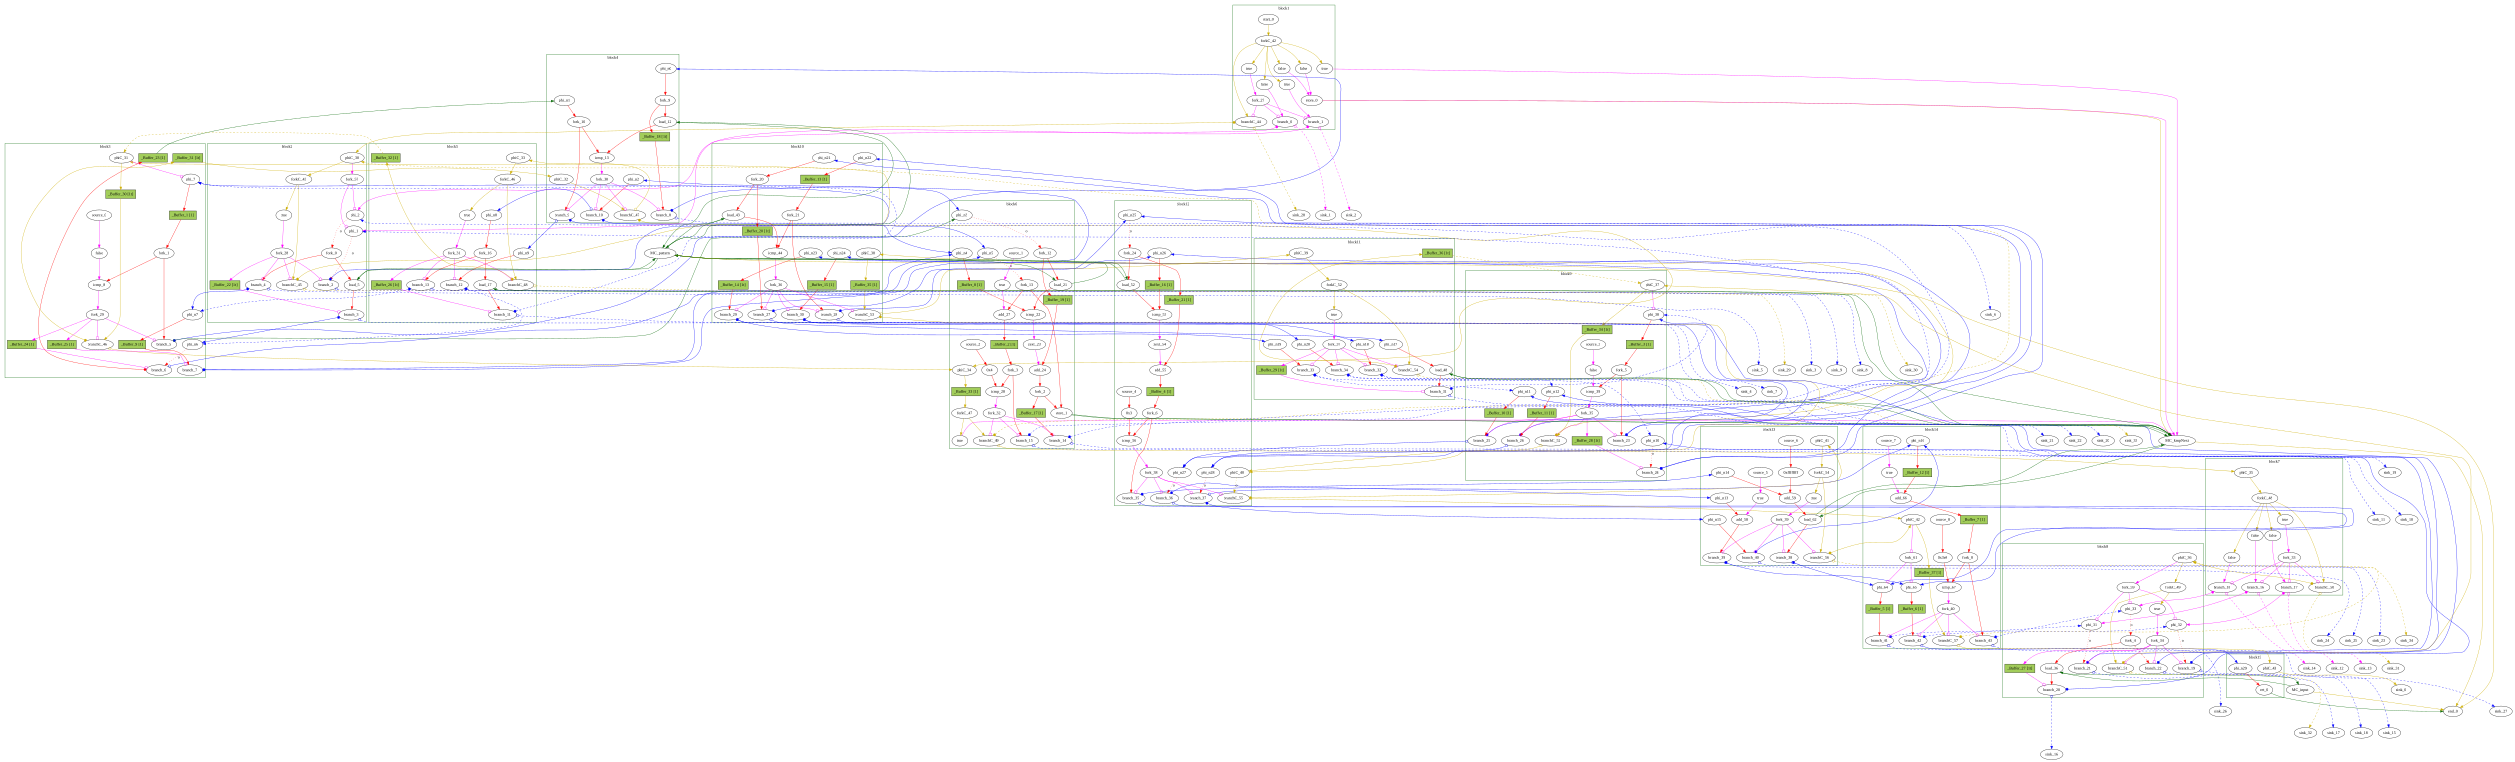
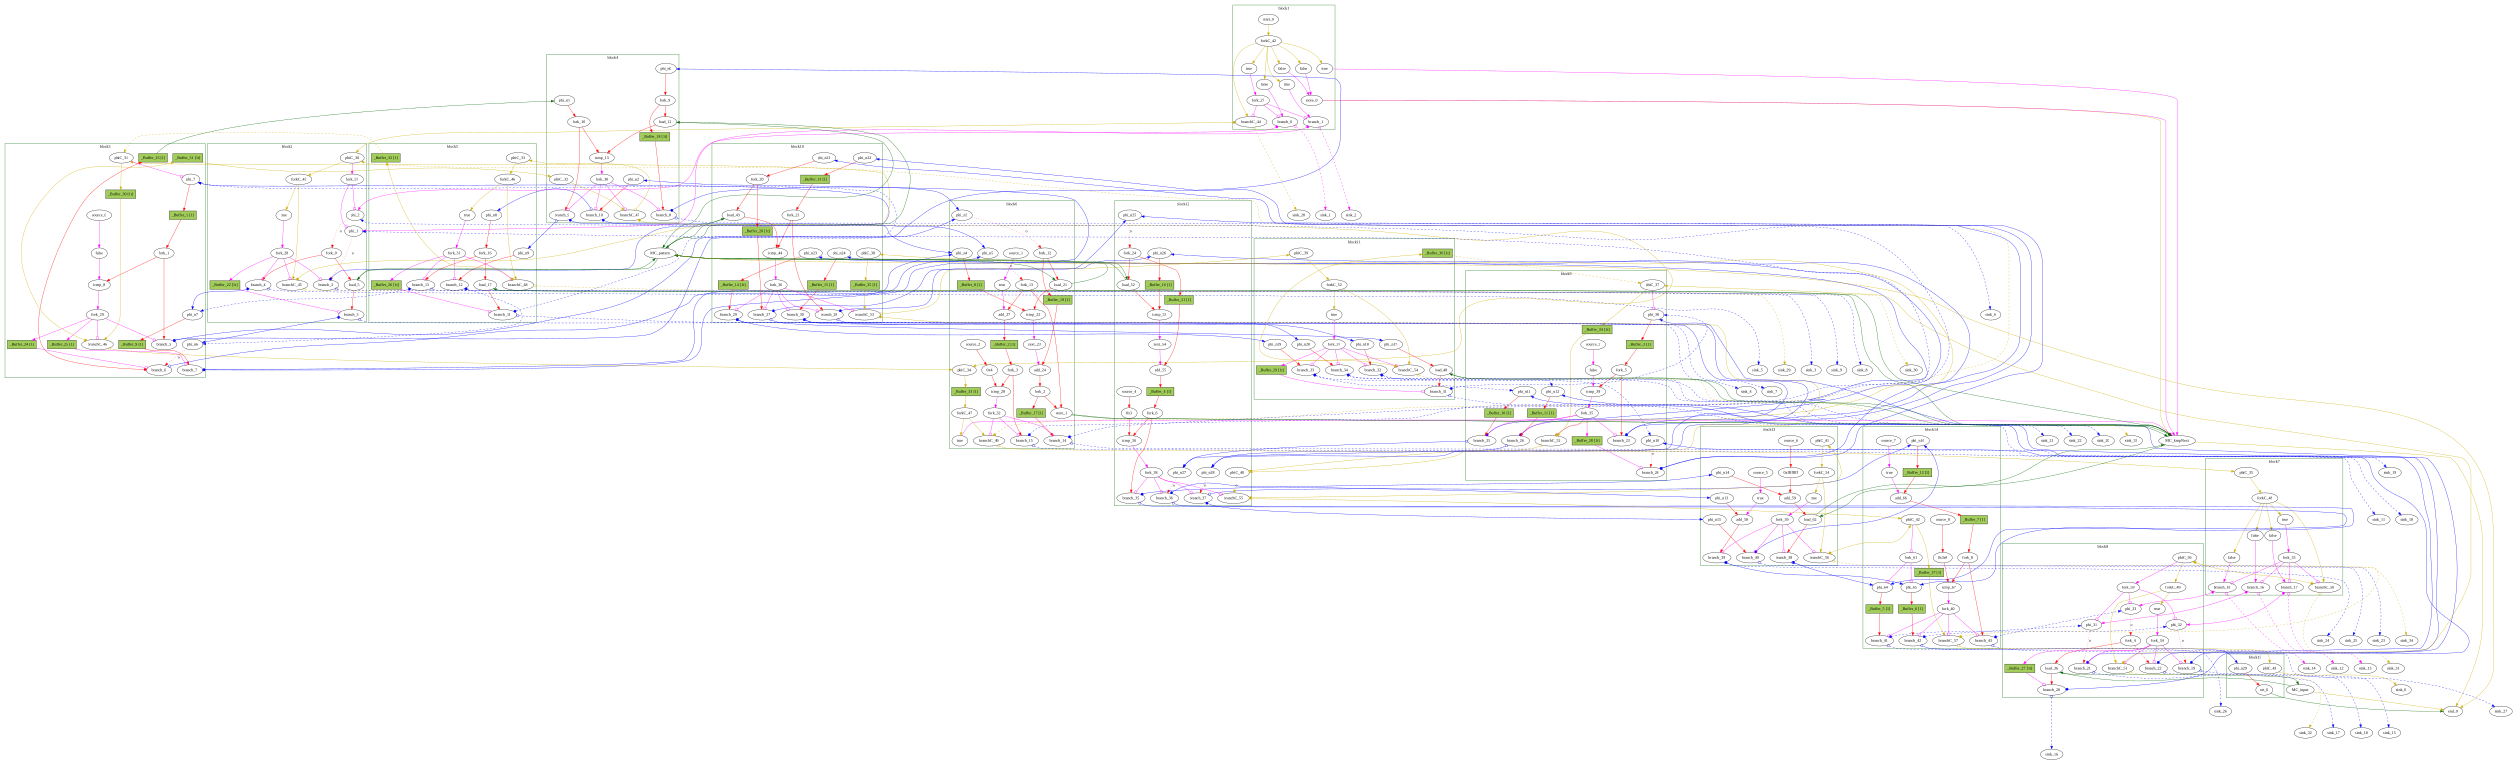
edge "phi_n3" -- "branch_5": color darkgreen -> blue
